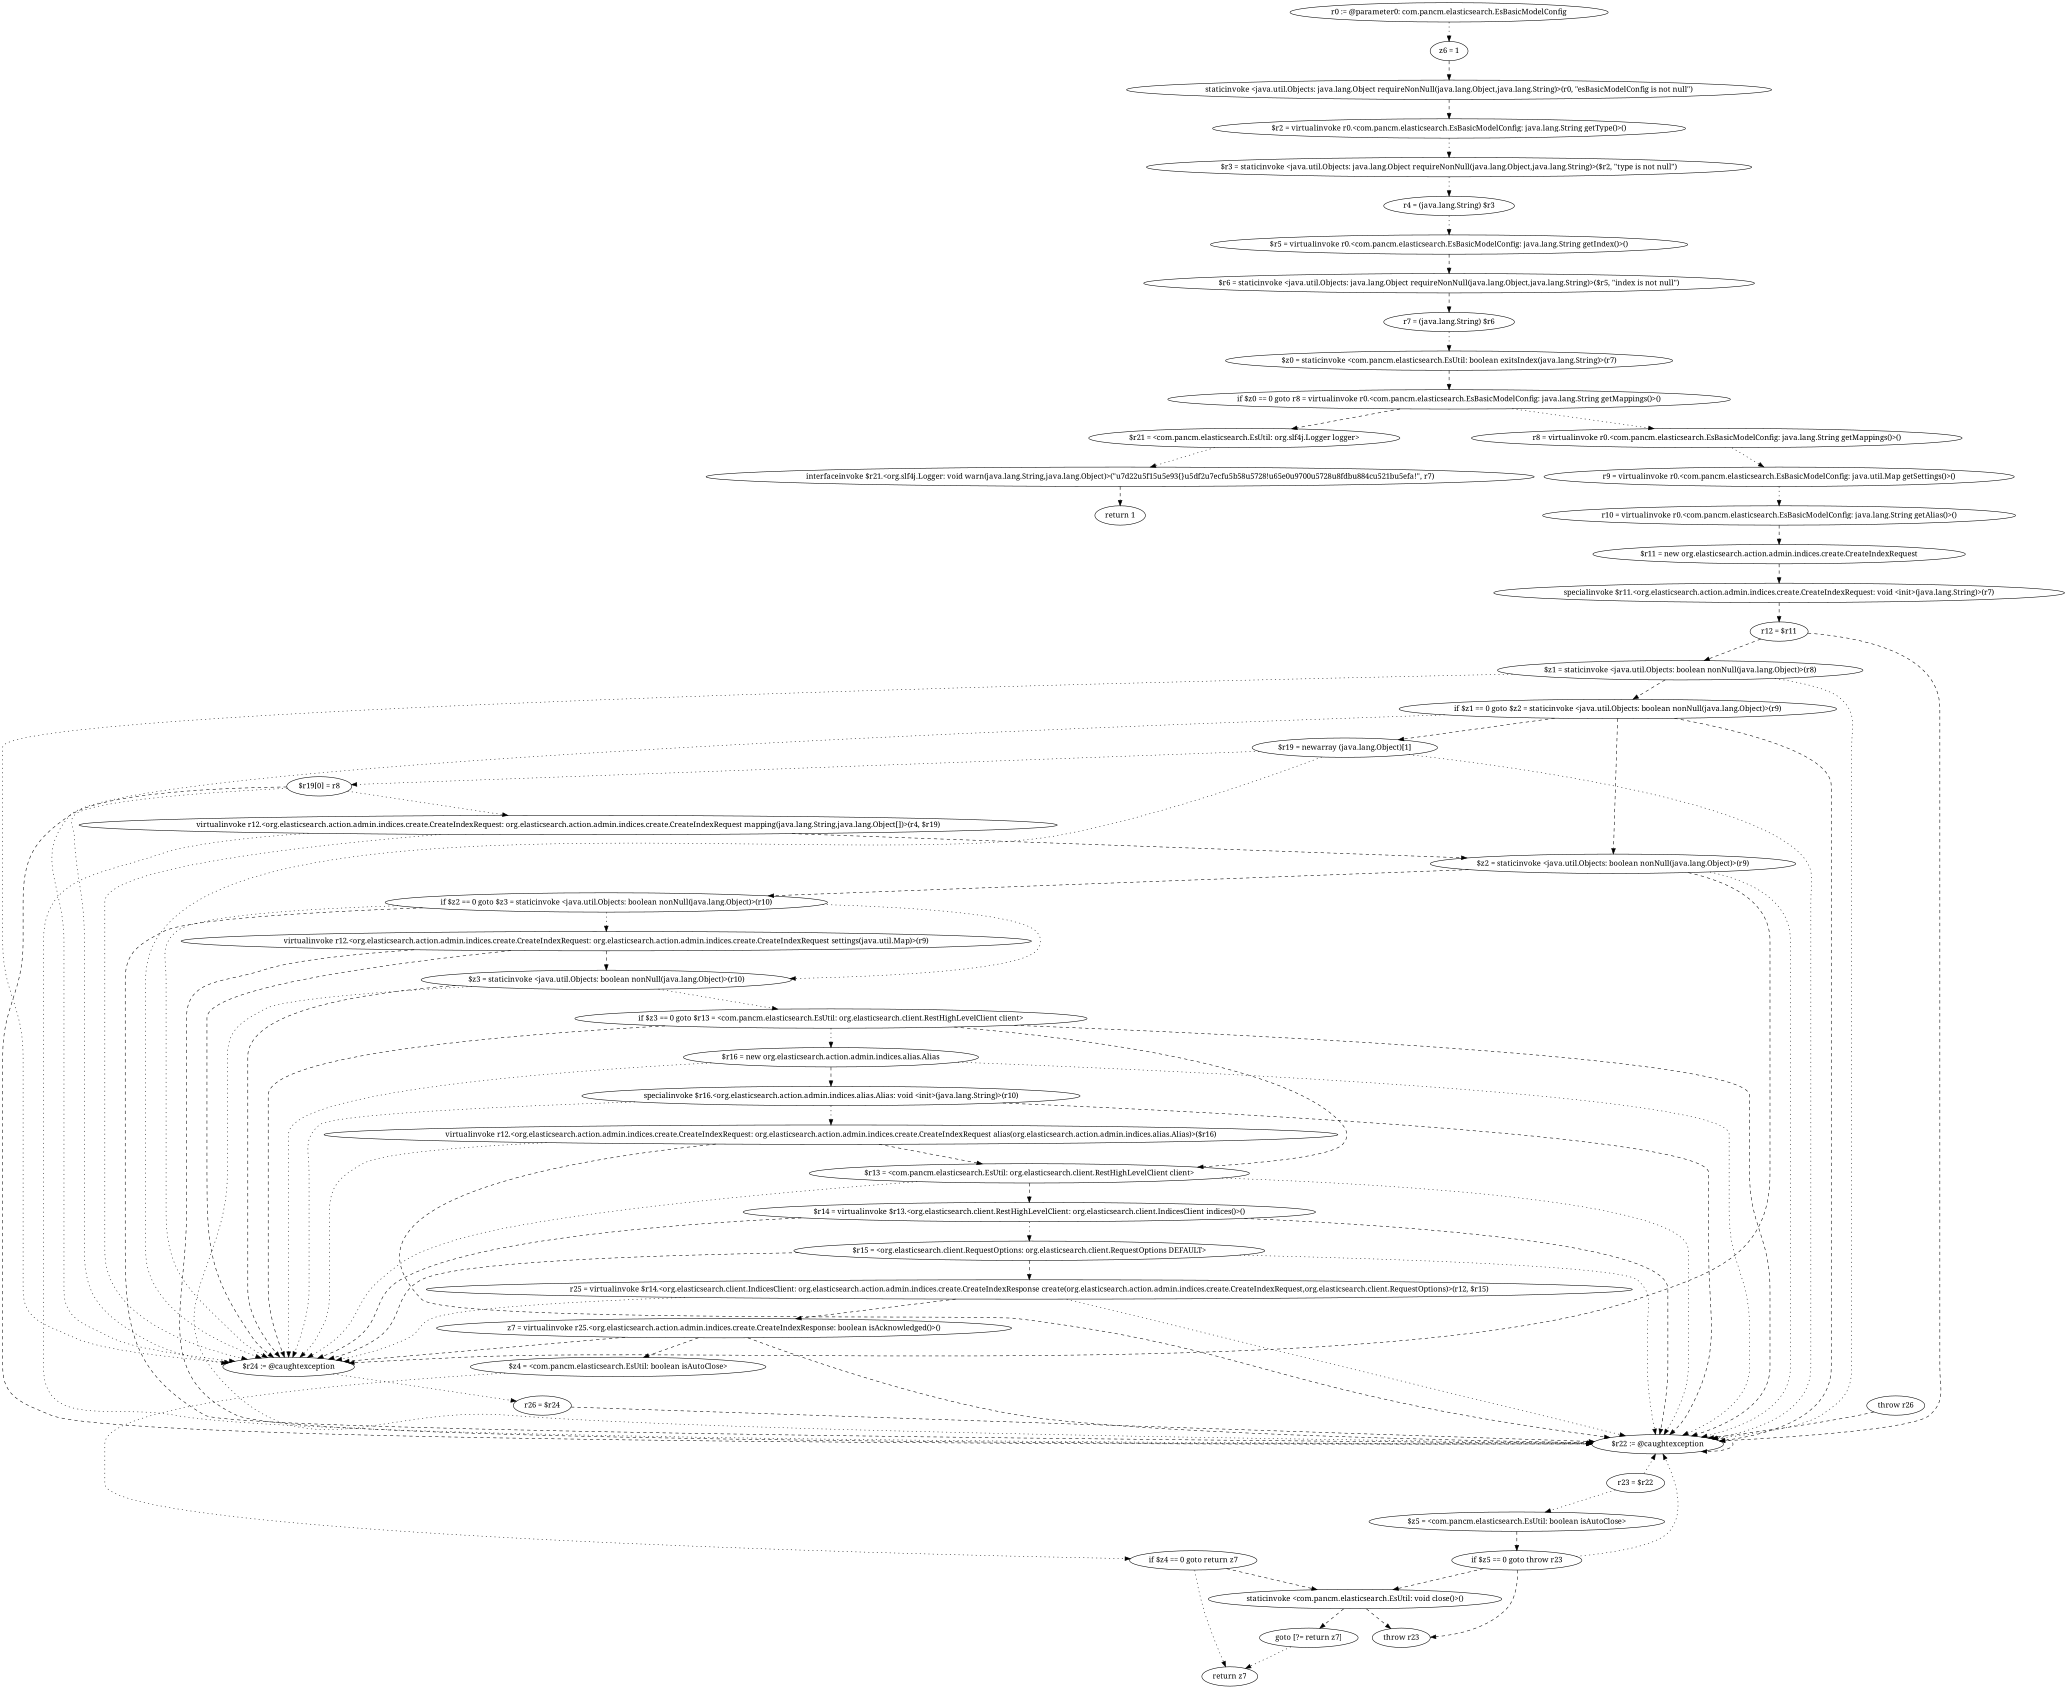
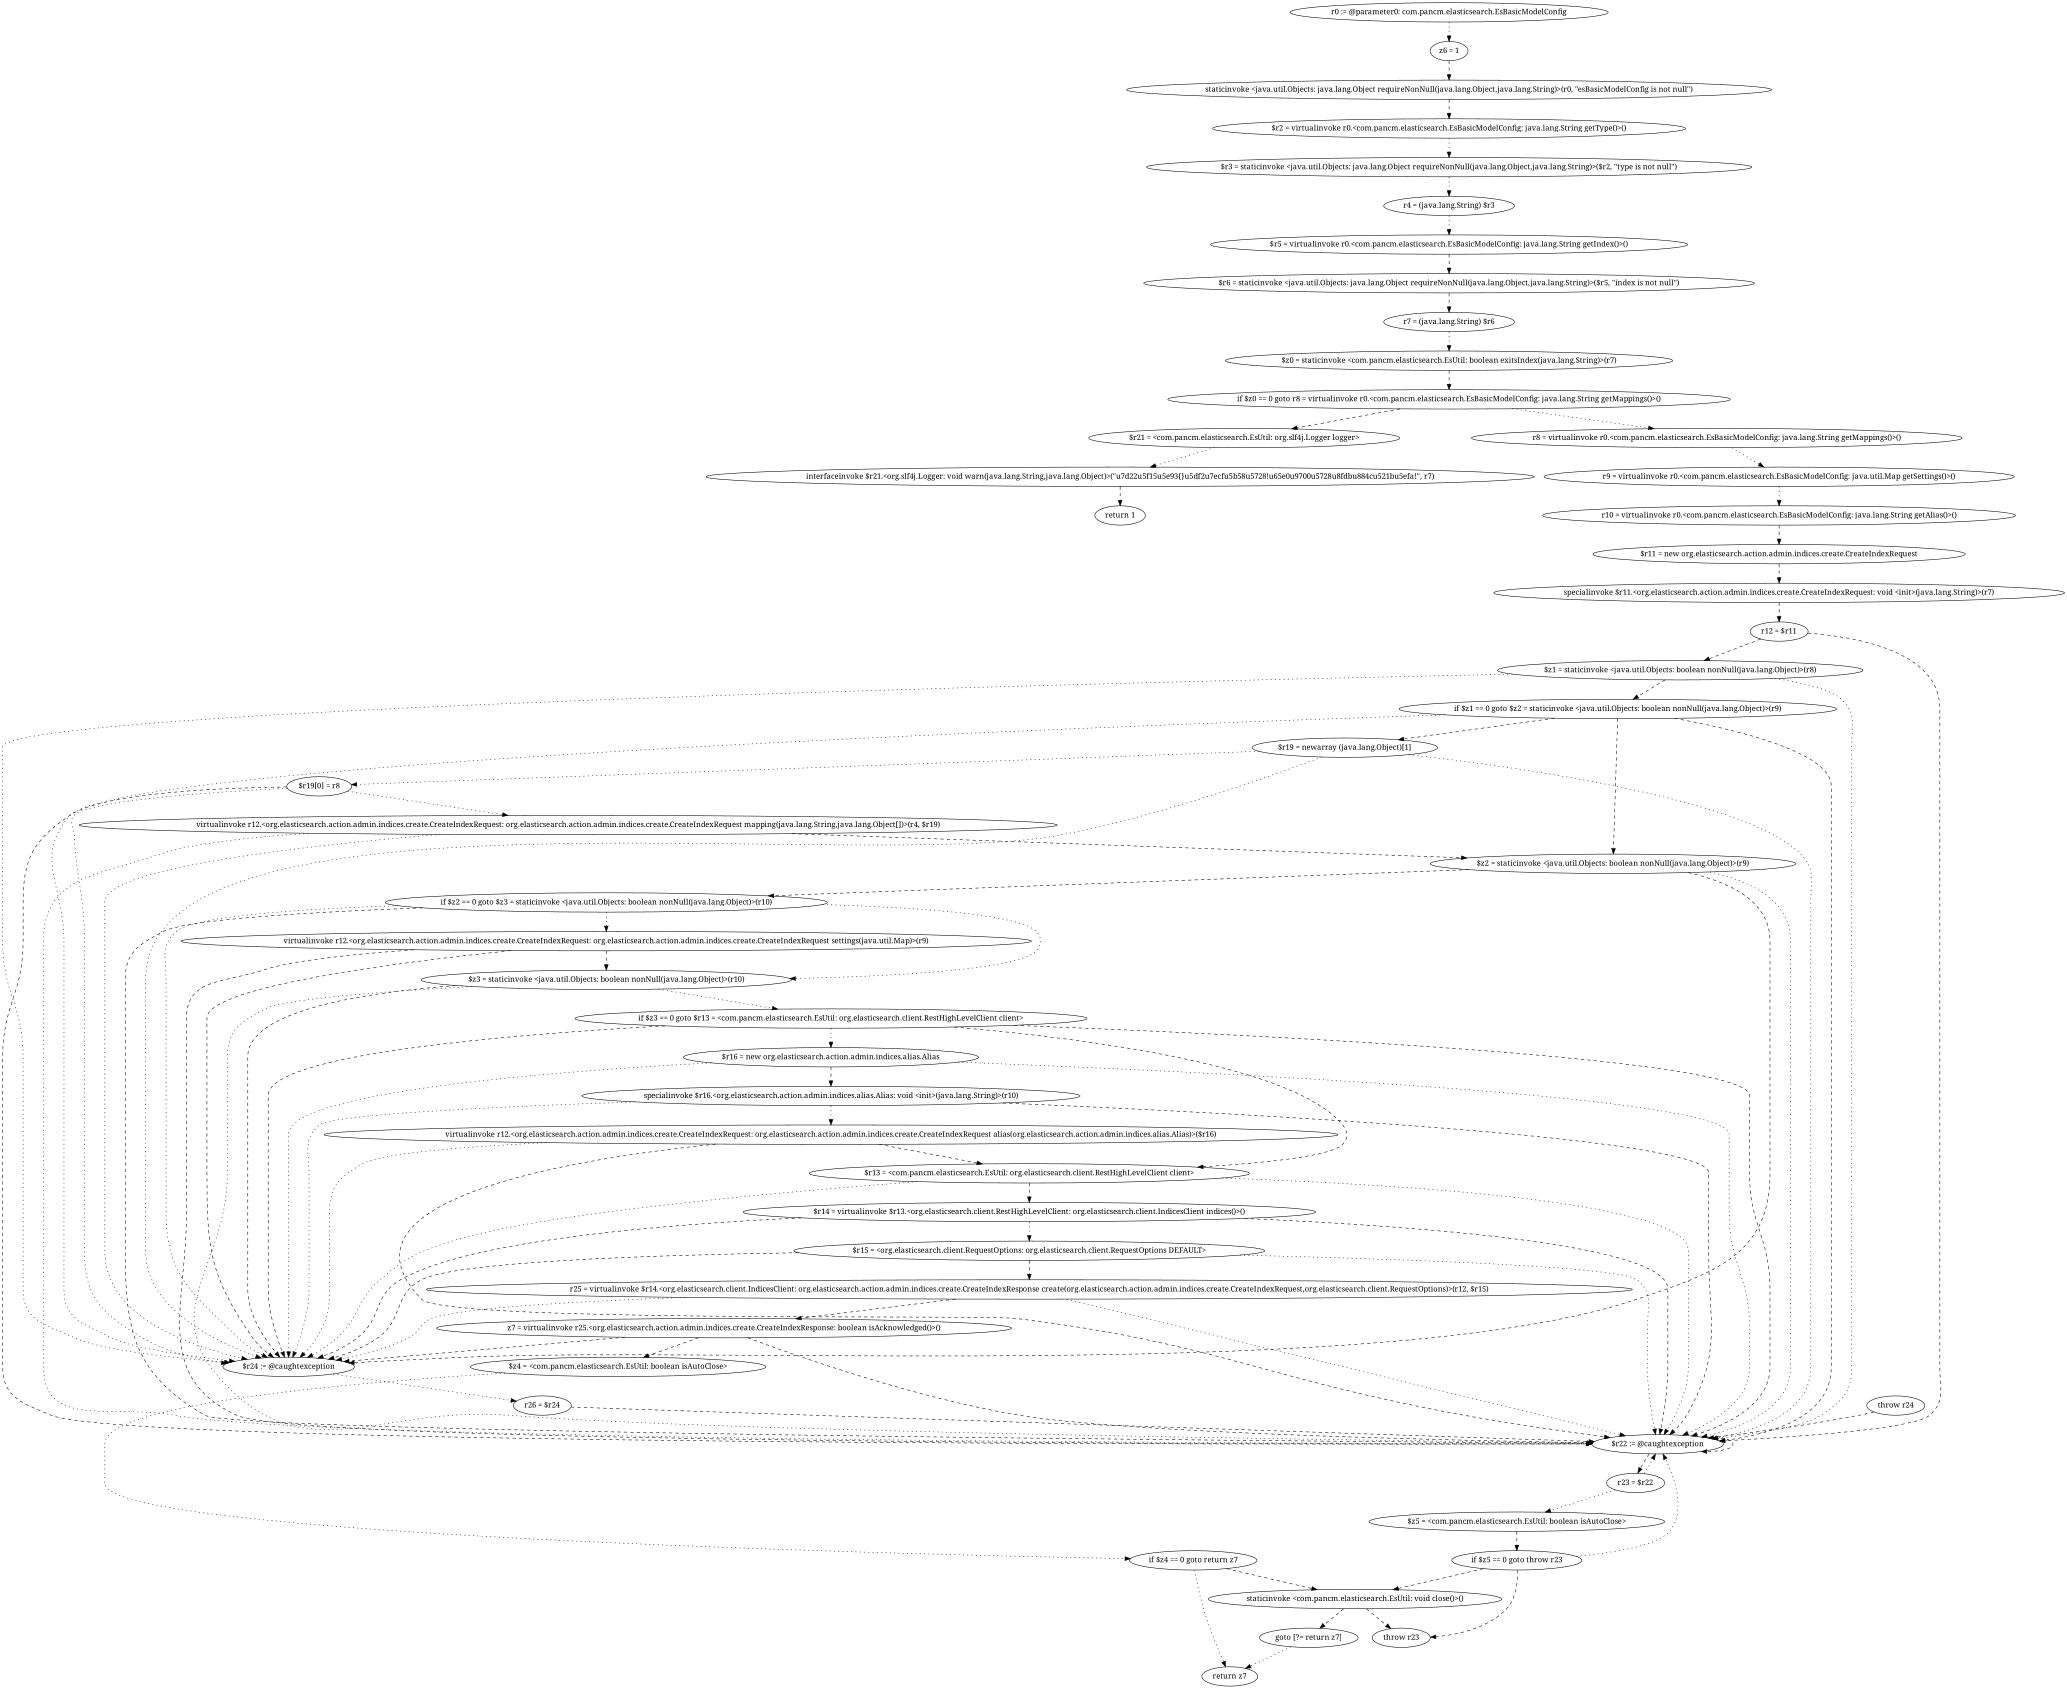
node "throw r26": label "throw r26" -> "throw r24"
edge "$r22 := @caughtexception" -> "r23 = $r22": added
